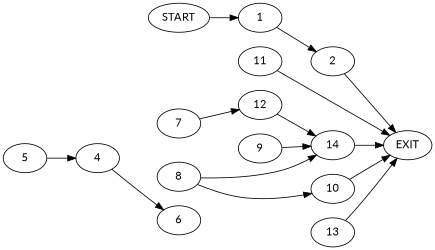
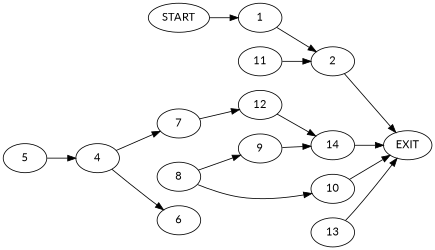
edge "11" -> "EXIT": now "11" -> "2"
edge "4" -> "7": added
edge "8" -> "14": now "8" -> "9"
